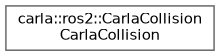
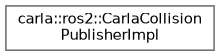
node "carla::ros2::CarlaCollision CarlaCollision": label "carla::ros2::CarlaCollision CarlaCollision" -> "carla::ros2::CarlaCollision PublisherImpl"
